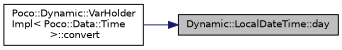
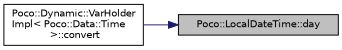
node "Dynamic::LocalDateTime::day": label "Dynamic::LocalDateTime::day" -> "Poco::LocalDateTime::day"
